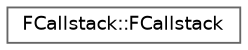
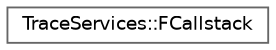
node "FCallstack::FCallstack": label "FCallstack::FCallstack" -> "TraceServices::FCallstack"
